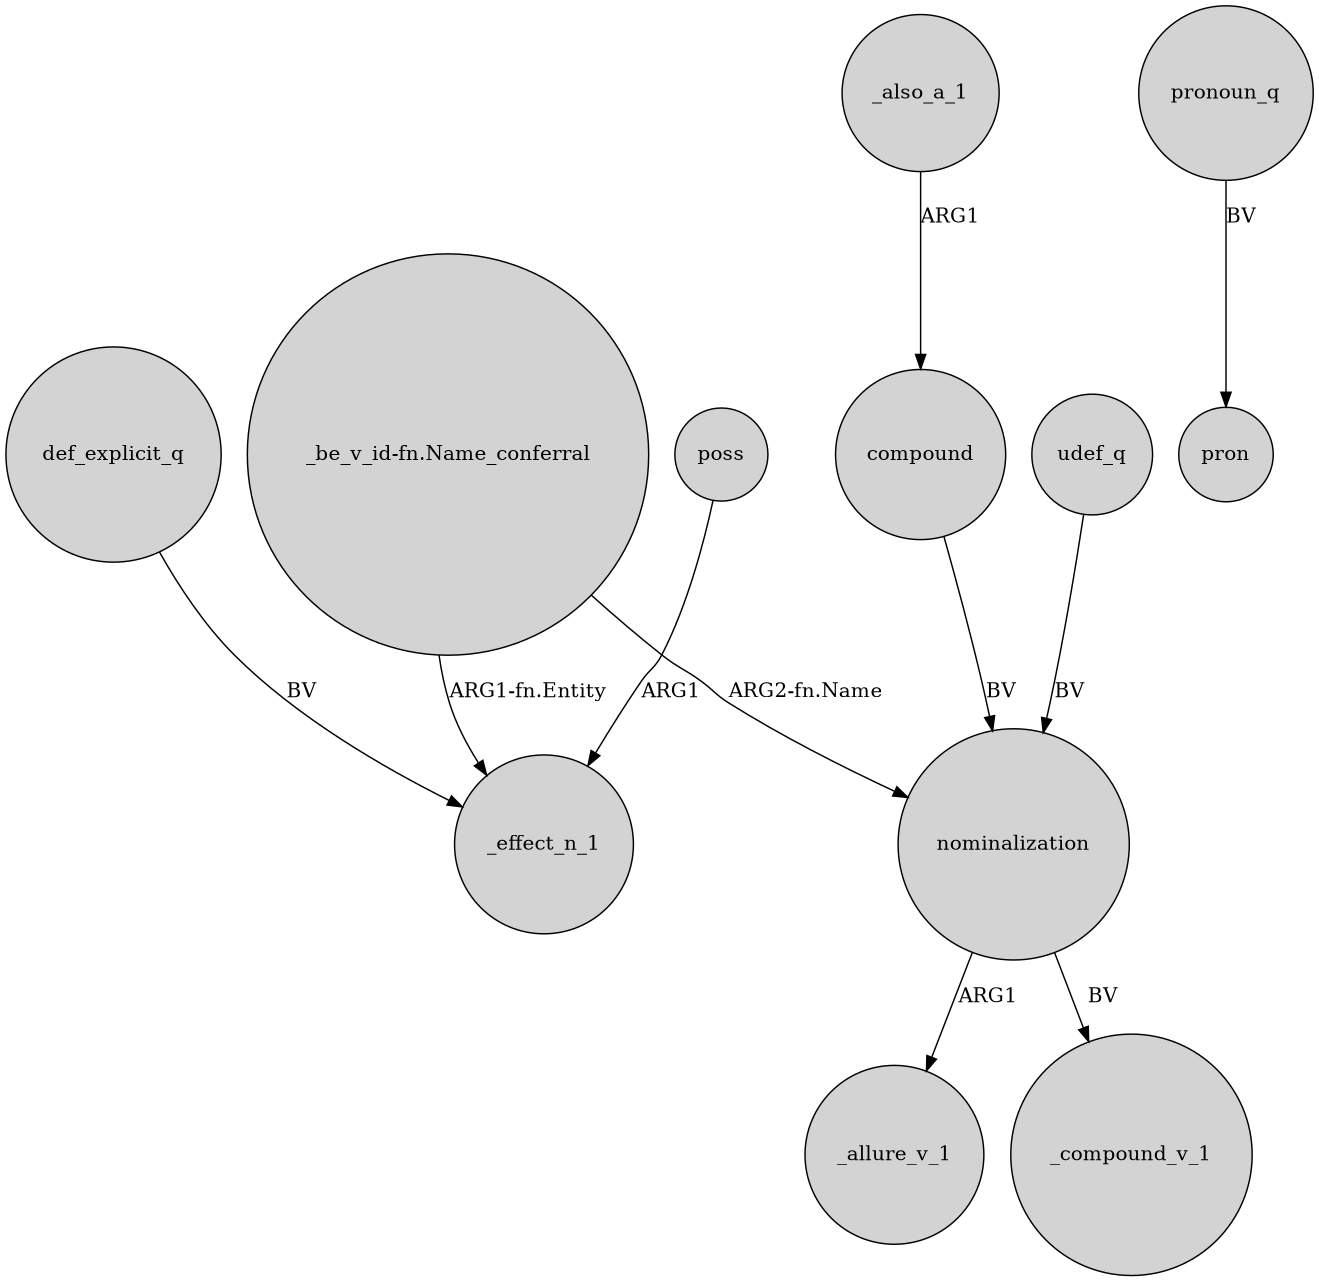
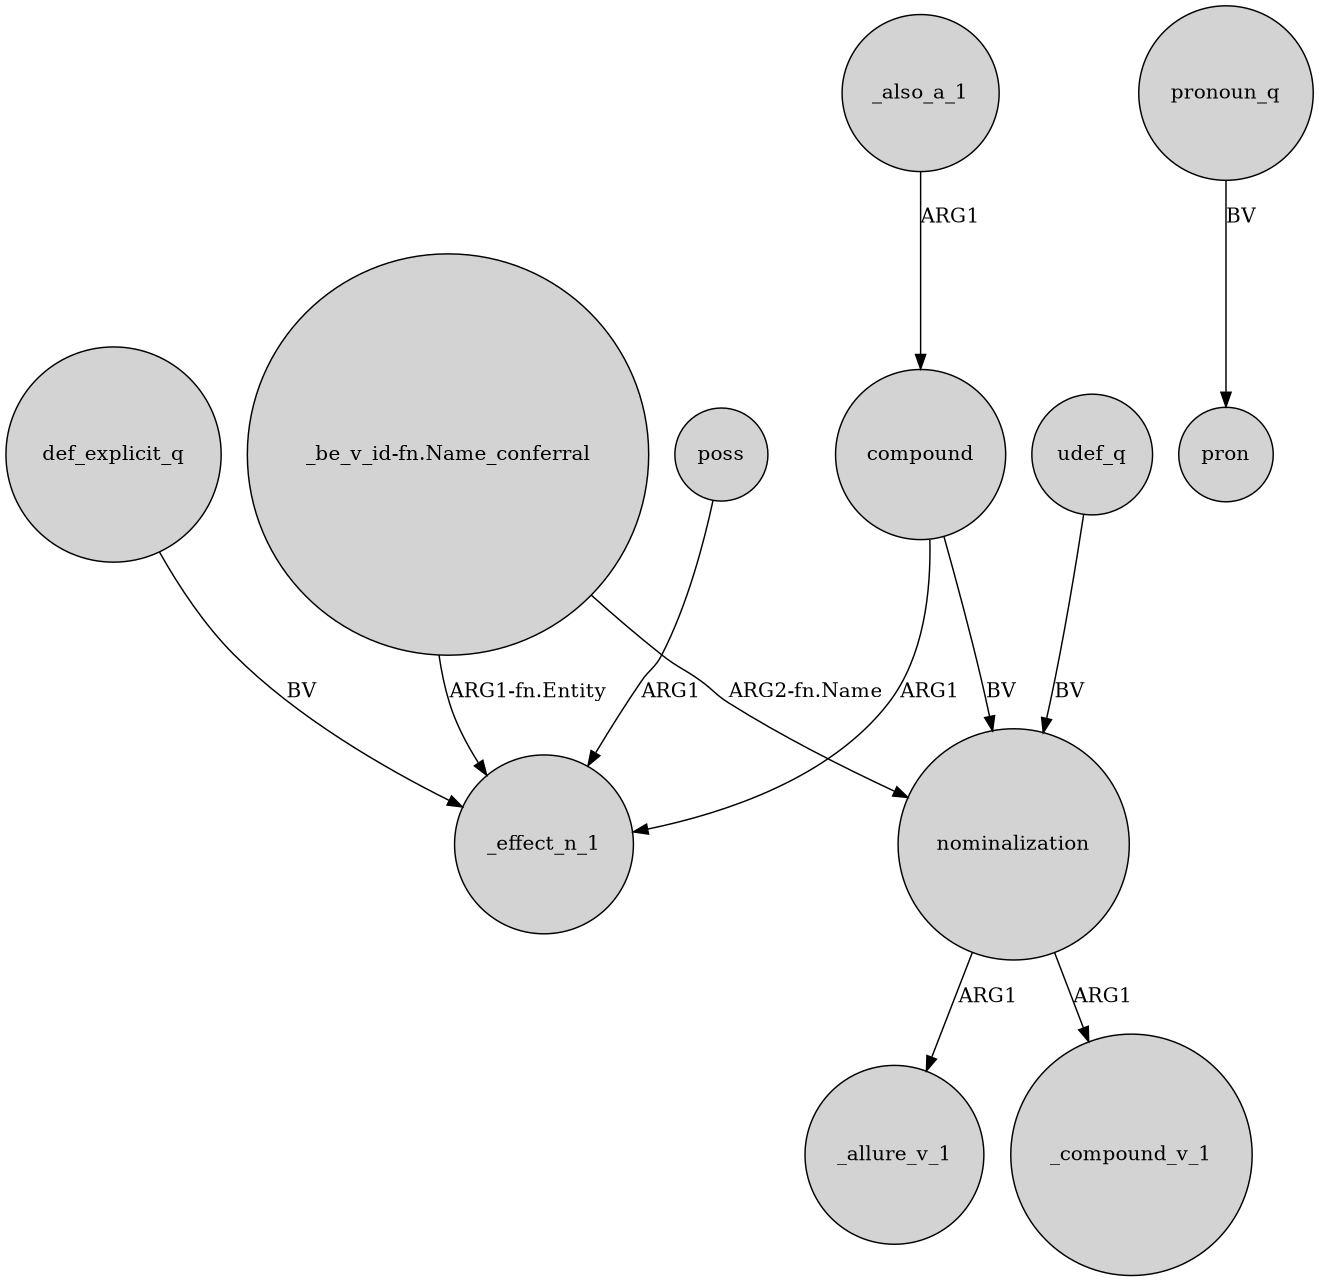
edge "compound" -> "_effect_n_1": added, label "ARG1"
edge "nominalization" -> "_compound_v_1": label "BV" -> "ARG1"
